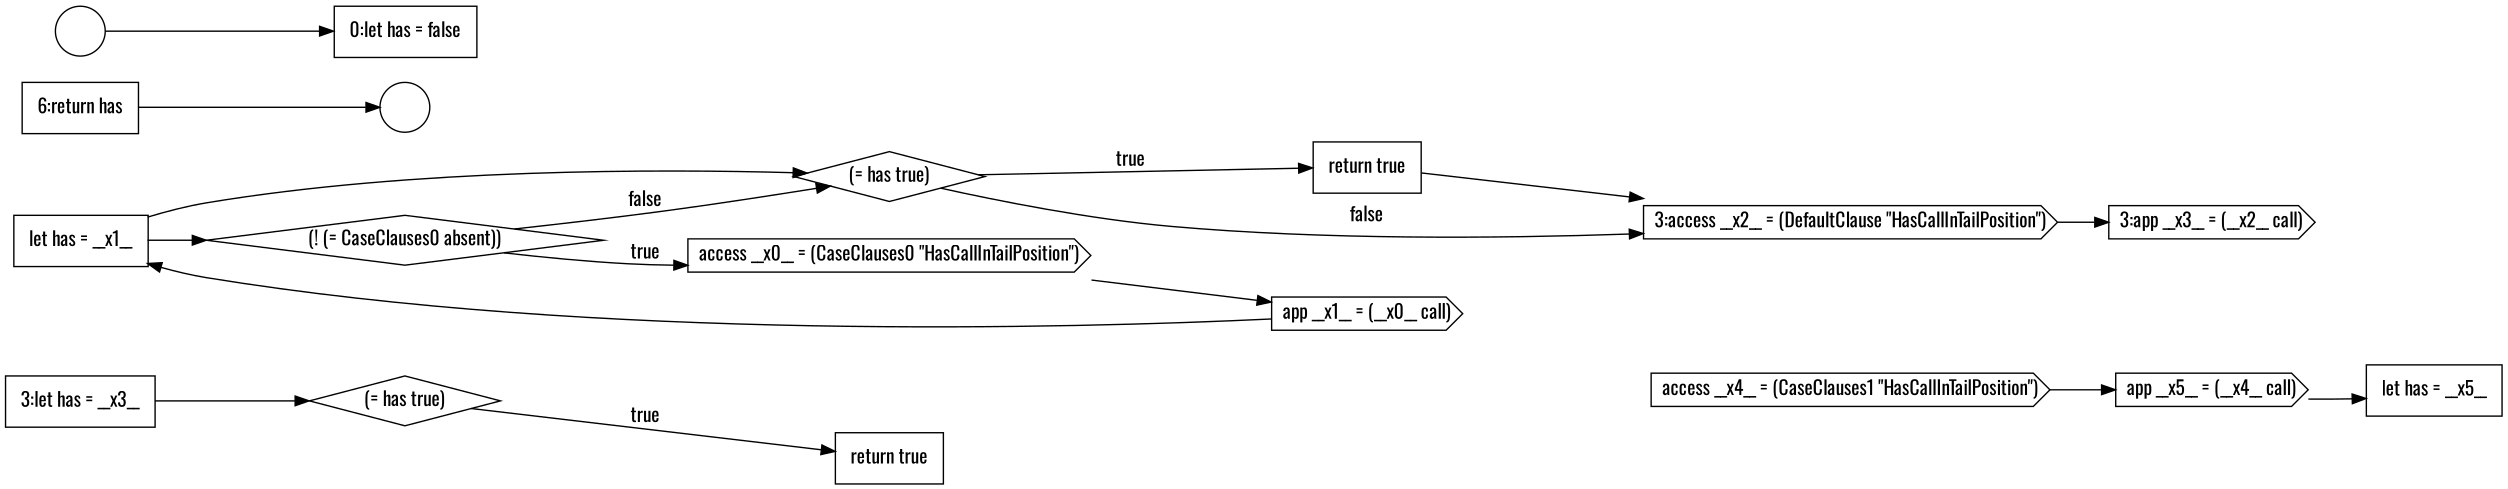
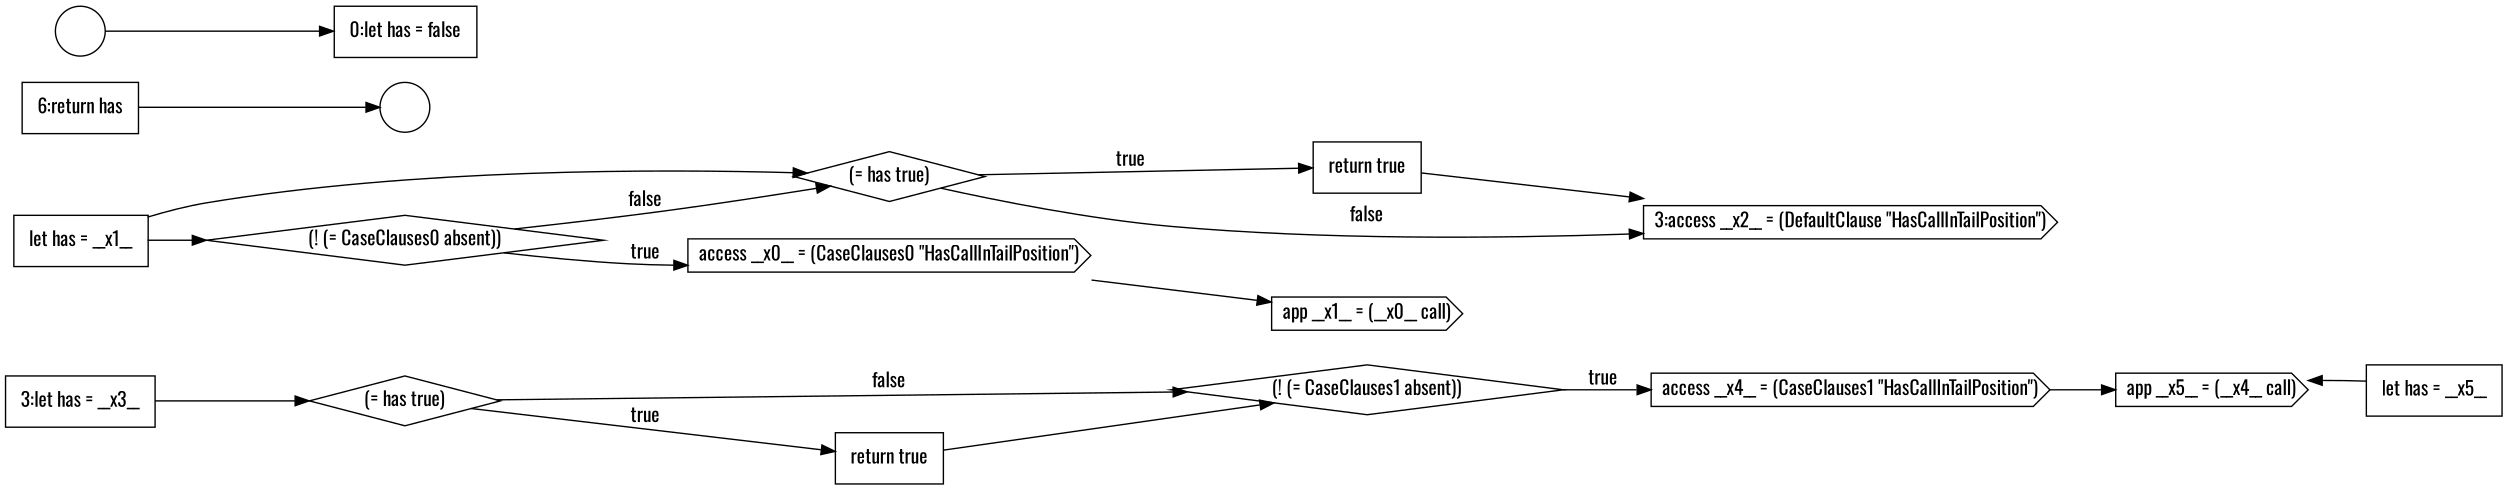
node "3:app __x3__ = (__x2__ call)": removed
edge "app __x1__ = (__x0__ call)" -> "let has = __x1__": removed
node "(! (= CaseClauses1 absent))": added
edge "app __x5__ = (__x4__ call)" -> "let has = __x5__": reversed
